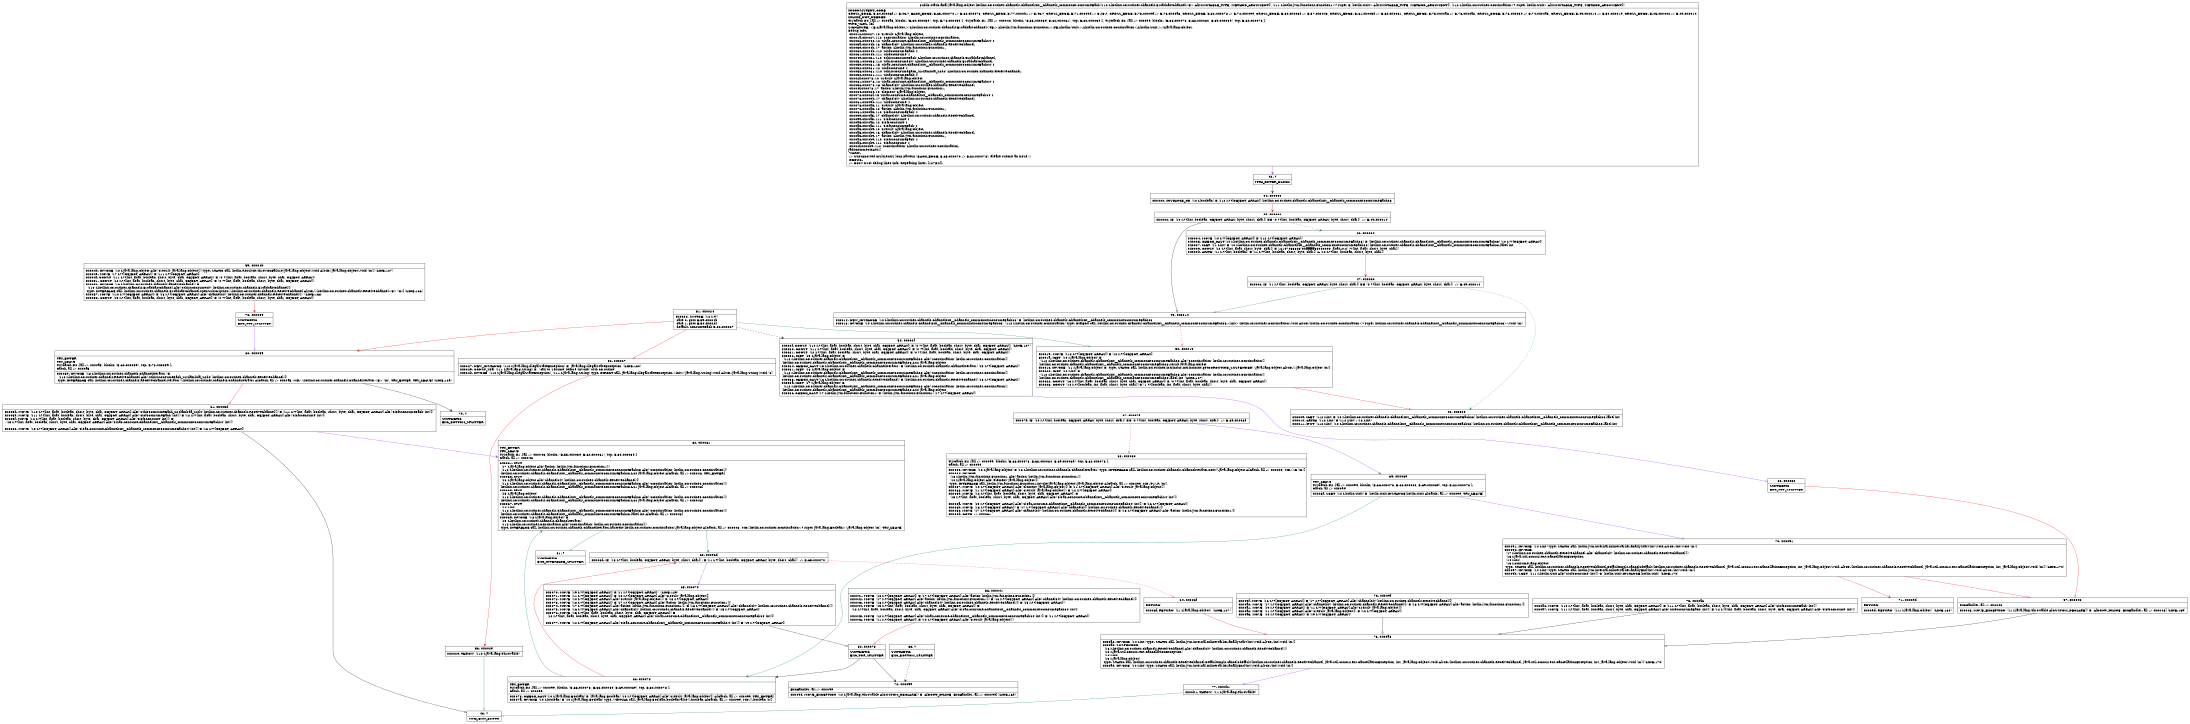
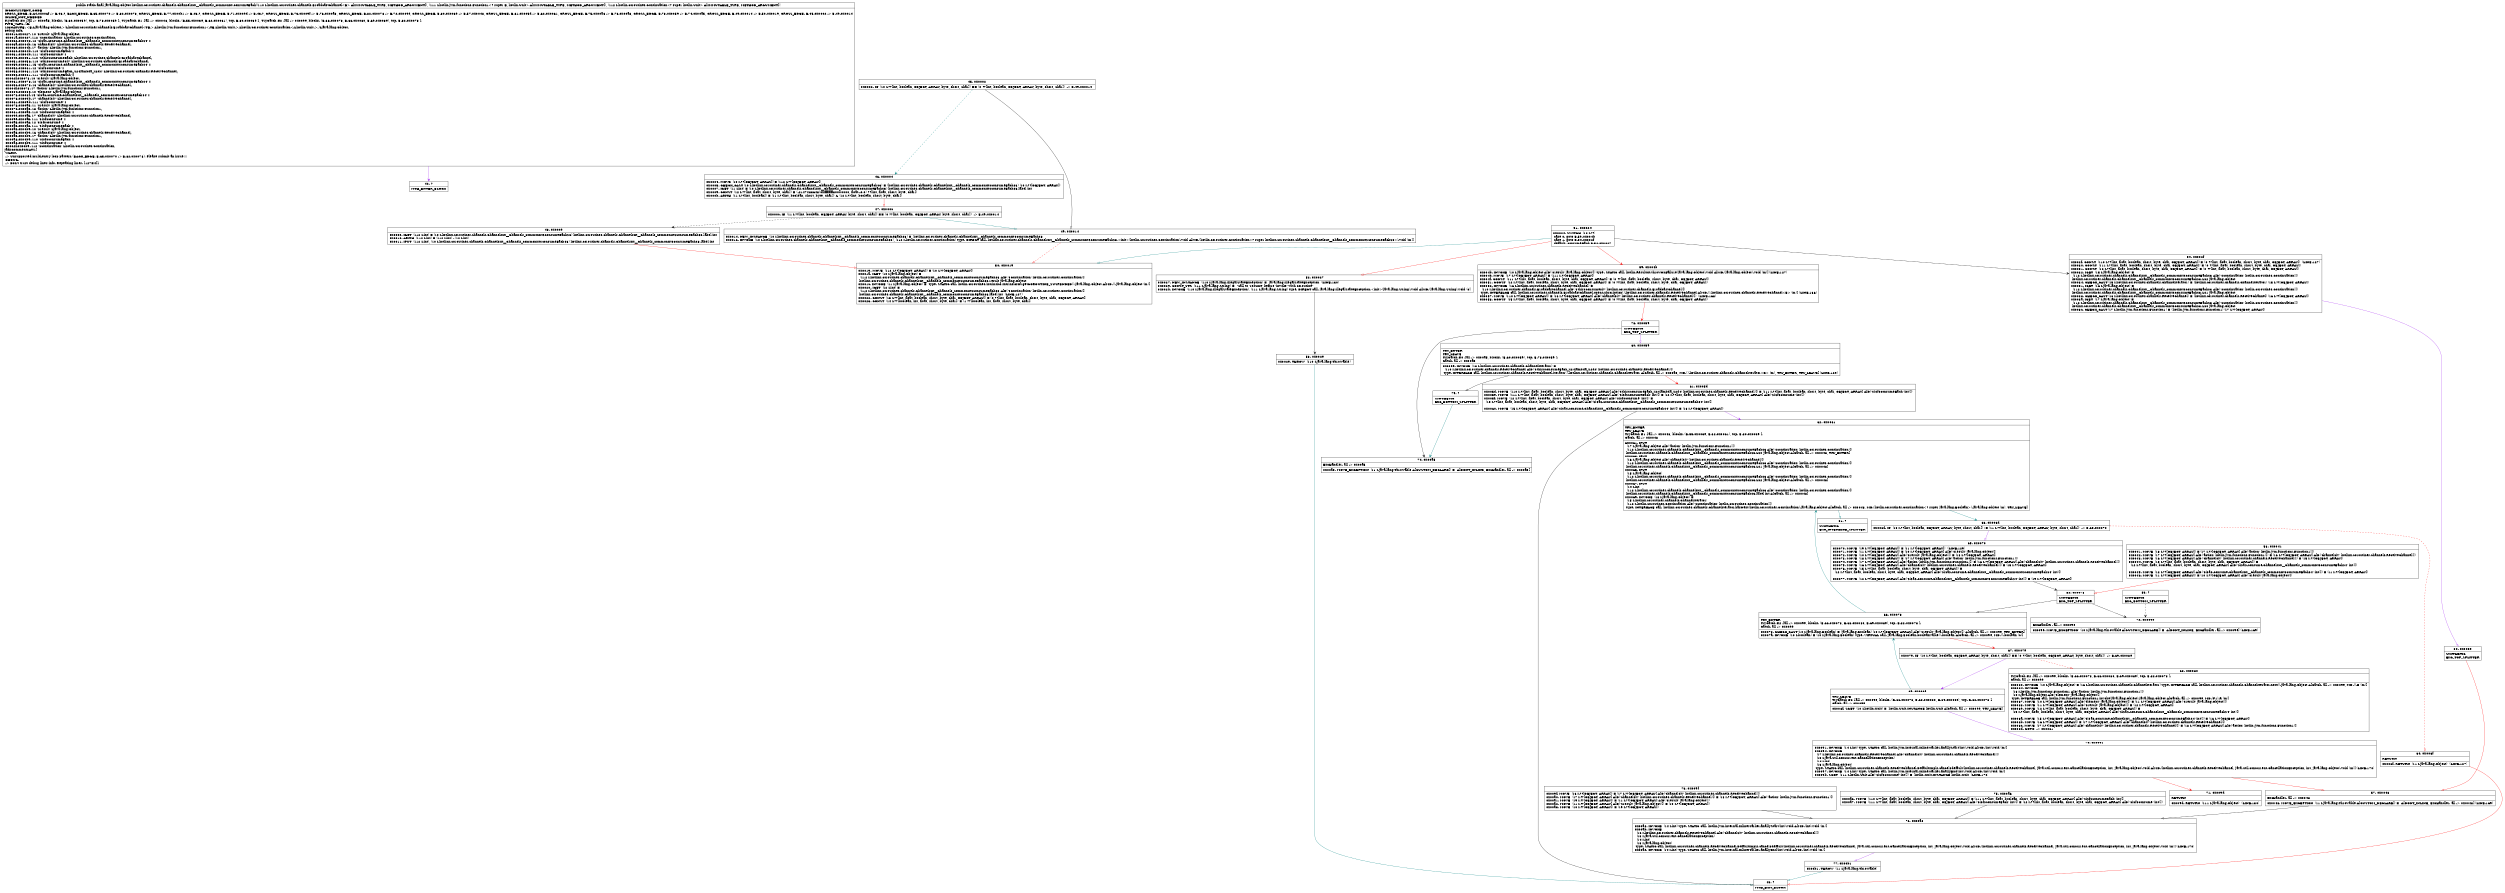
node "44: 0x0000": removed
edge "46: 0x0004" -> "47: 0x000c": arrowhead vee -> onormal
edge "51: 0x0024" -> "60: 0x0059": now "51: 0x0024" -> "59: 0x004b"
edge "51: 0x0024" -> "54: 0x002f": style dashed -> solid
edge "47: 0x000c" -> "48: 0x000e": color teal -> black
node "50: 0x0019": text "8x001a: IGET  (r0 I:java.lang.Object) =" -> "0x001a: IGET  (r0 I:java.lang.Object) ="
edge "60: 0x0059" -> "61: 0x005d": arrowhead onormal -> vee
edge "60: 0x0059" -> "79: ?": arrowhead vee -> onormal
edge "50: 0x0019" -> "48: 0x000e": reversed
node "74: 0x00a5": added
edge "52: 0x0027" -> "53: 0x002e": color red -> black
node "70: 0x0091": text "(r3 I:consume.lang.Object)" -> "(r3 I:java.lang.Object)"
edge "66: 0x0078" -> "63: 0x006d": now "66: 0x0078" -> "67: 0x007e"
edge "64: 0x006f" -> "76: 0x00a8": now "64: 0x006f" -> "43: ?"
edge "65: 0x0070" -> "82: 0x0078": arrowhead onormal -> vee
node "76: 0x00a8": text "0x00ab: SUSPENDED" -> "0x00ab: INVOKE"
edge "82: 0x0078" -> "66: 0x0078": arrowhead vee -> onormal
